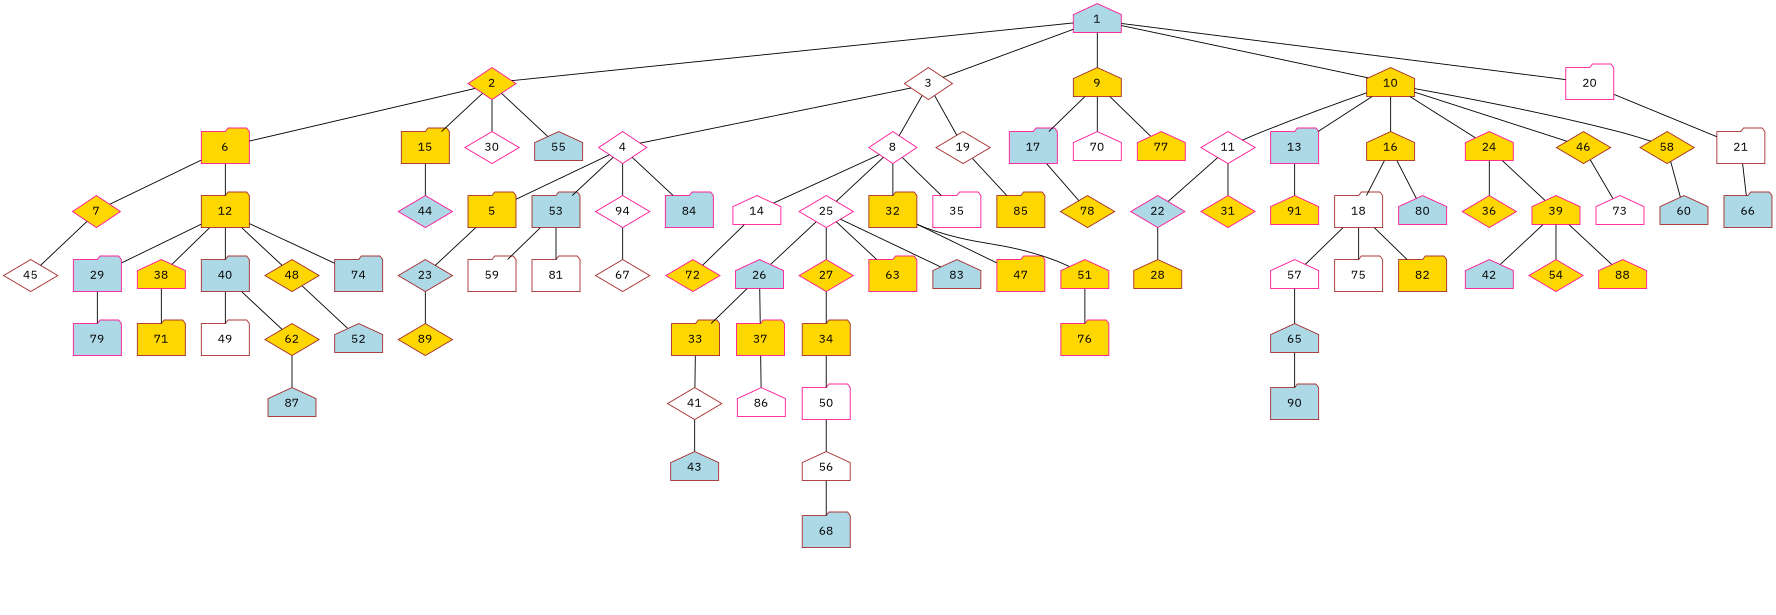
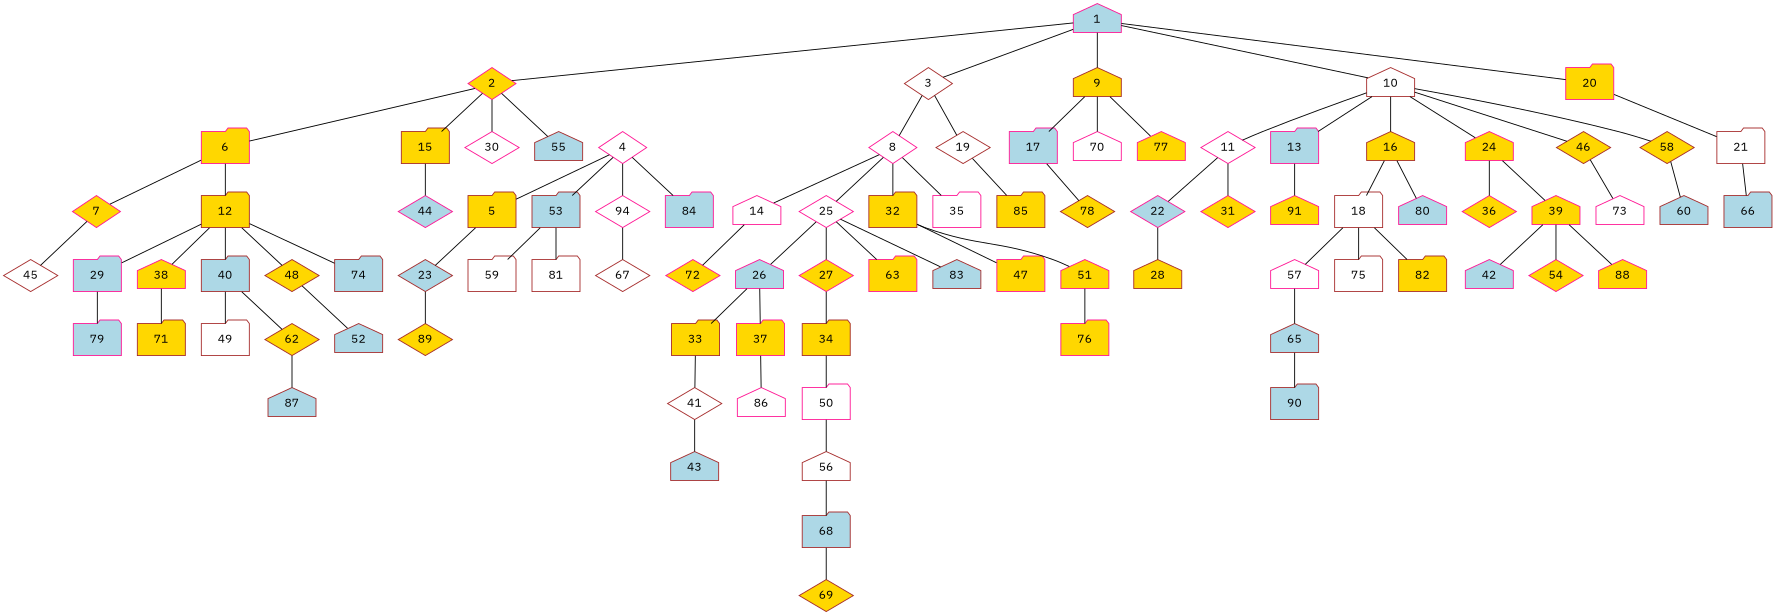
node "10": fillcolor gold -> white
node "20": fillcolor white -> gold
edge "3" -- "4": removed
node "69": added
